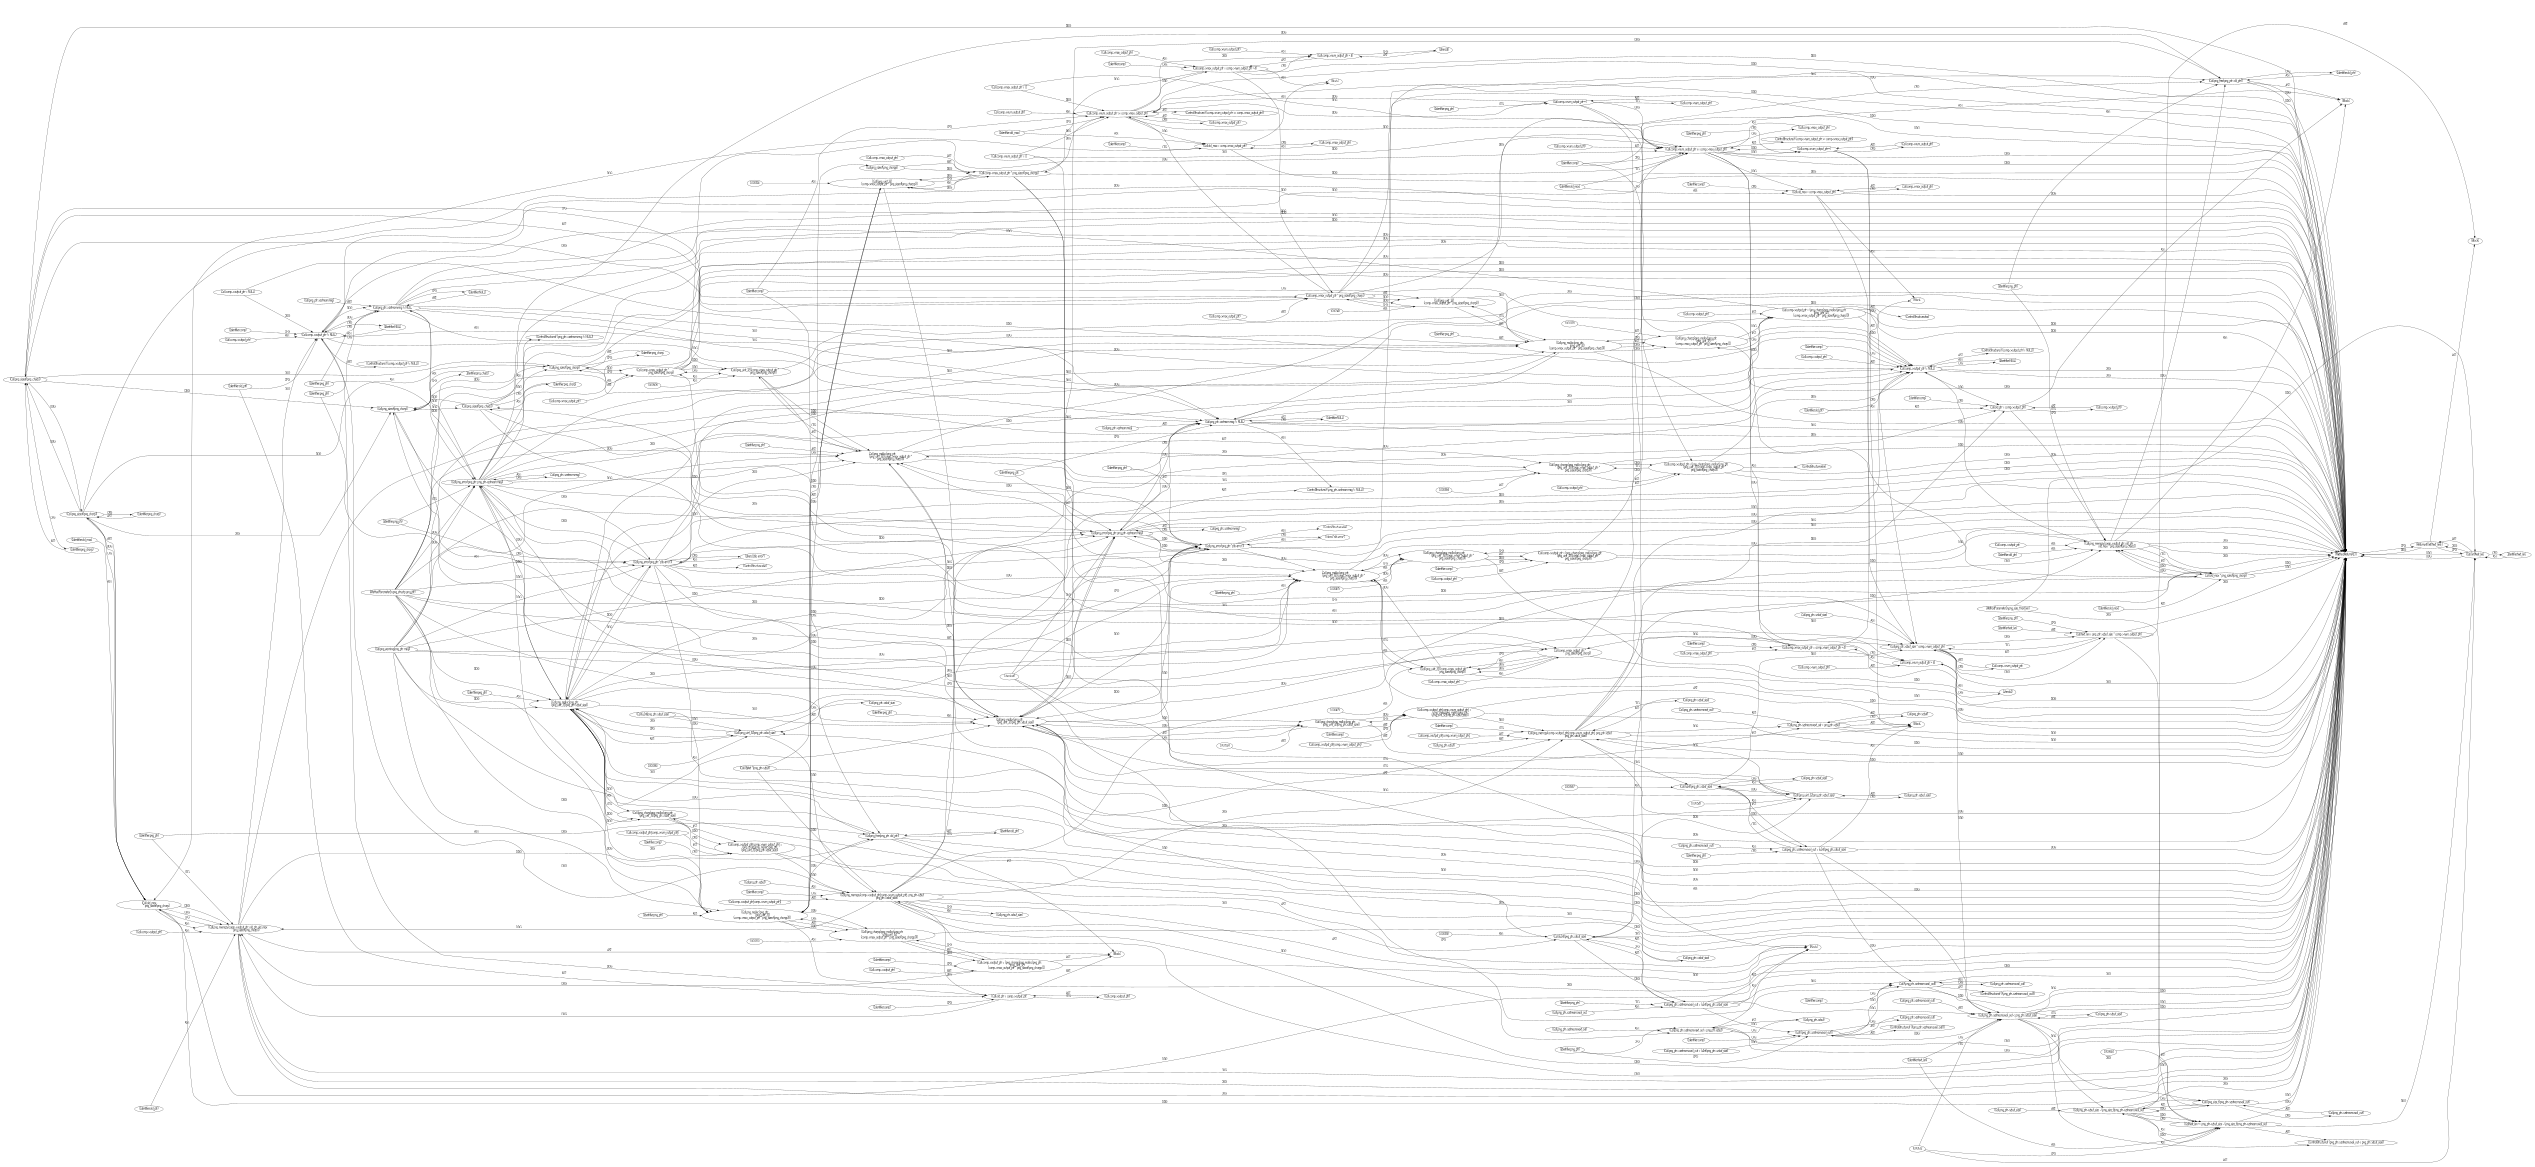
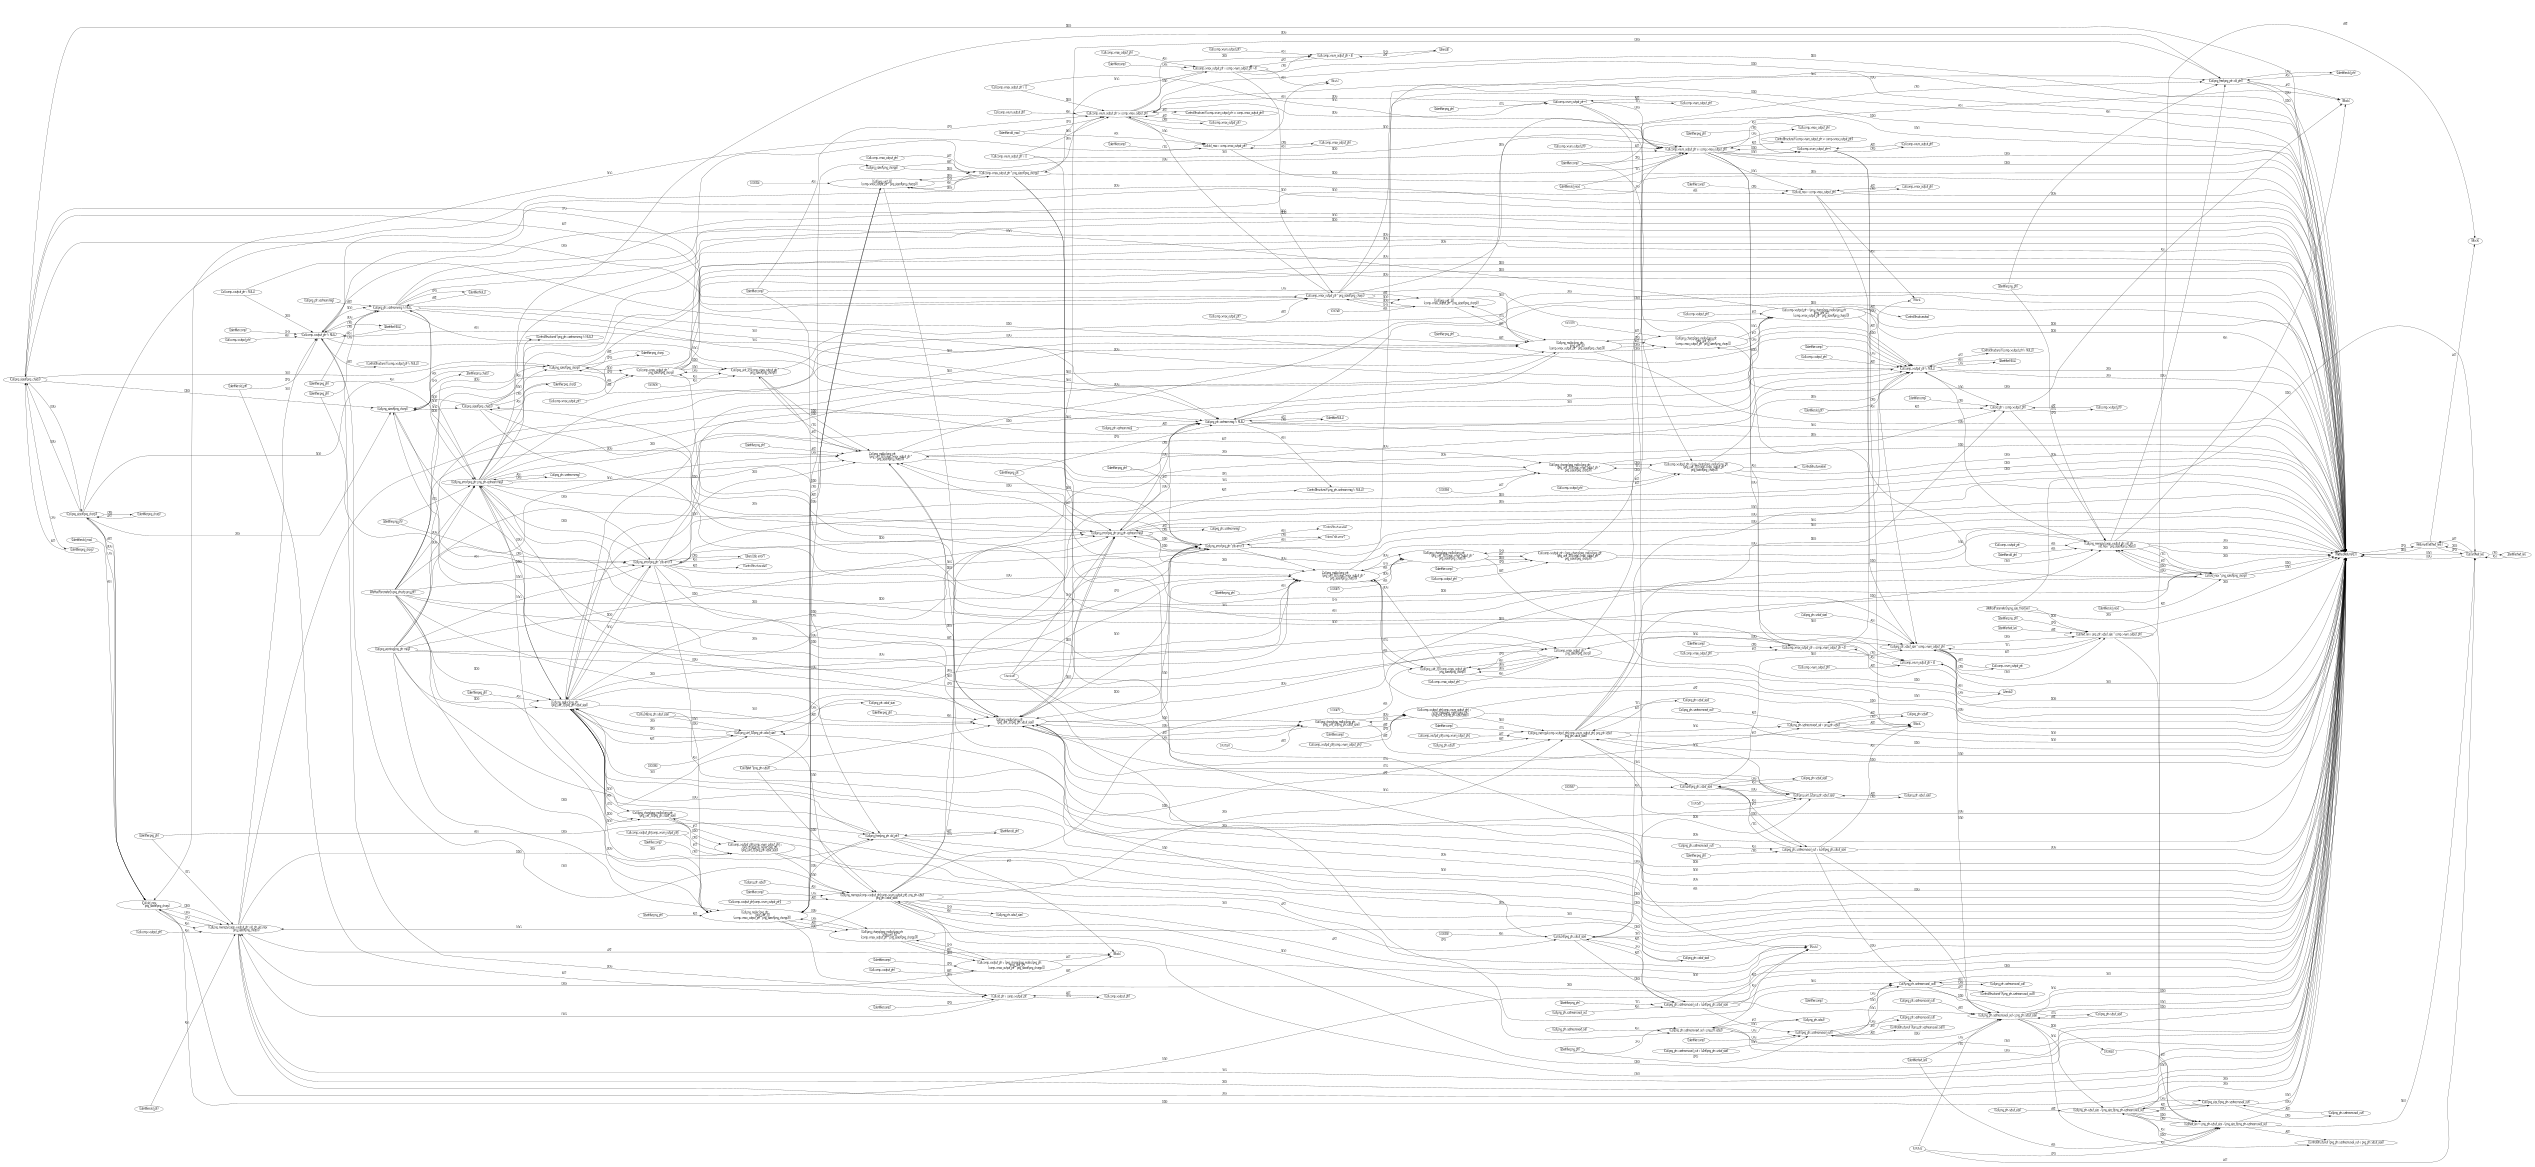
edge "(MethodParameterIn,png_size_t text_len)" -> "(Call,text_len = png_ptr->zbuf_size * comp->num_output_ptr)": added, label "DDG:"
node "1000310": removed
edge "(Call,png_ptr->zstream.avail_out < png_ptr->zbuf_size)" -> "(Call,(png_size_t)png_ptr->zstream.avail_out)": now "(Call,png_ptr->zstream.avail_out < png_ptr->zbuf_size)" -> "1000624"
